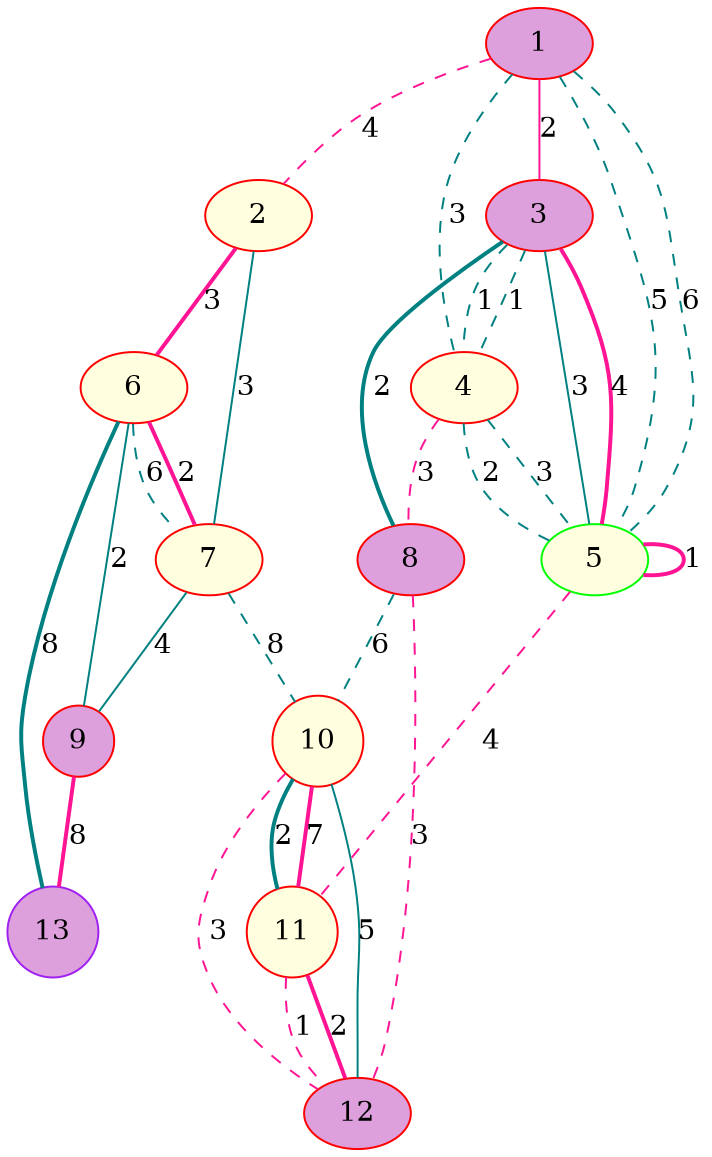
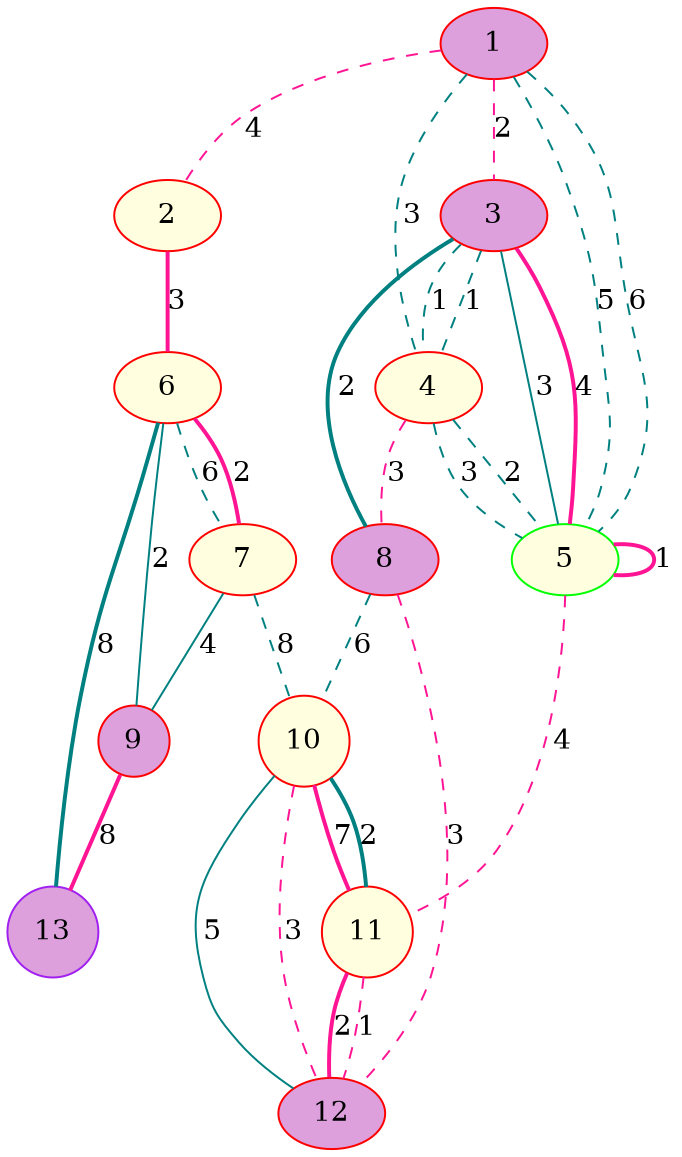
edge "1" -- "3": style solid -> dashed
edge "2" -- "7": removed, label "3"
